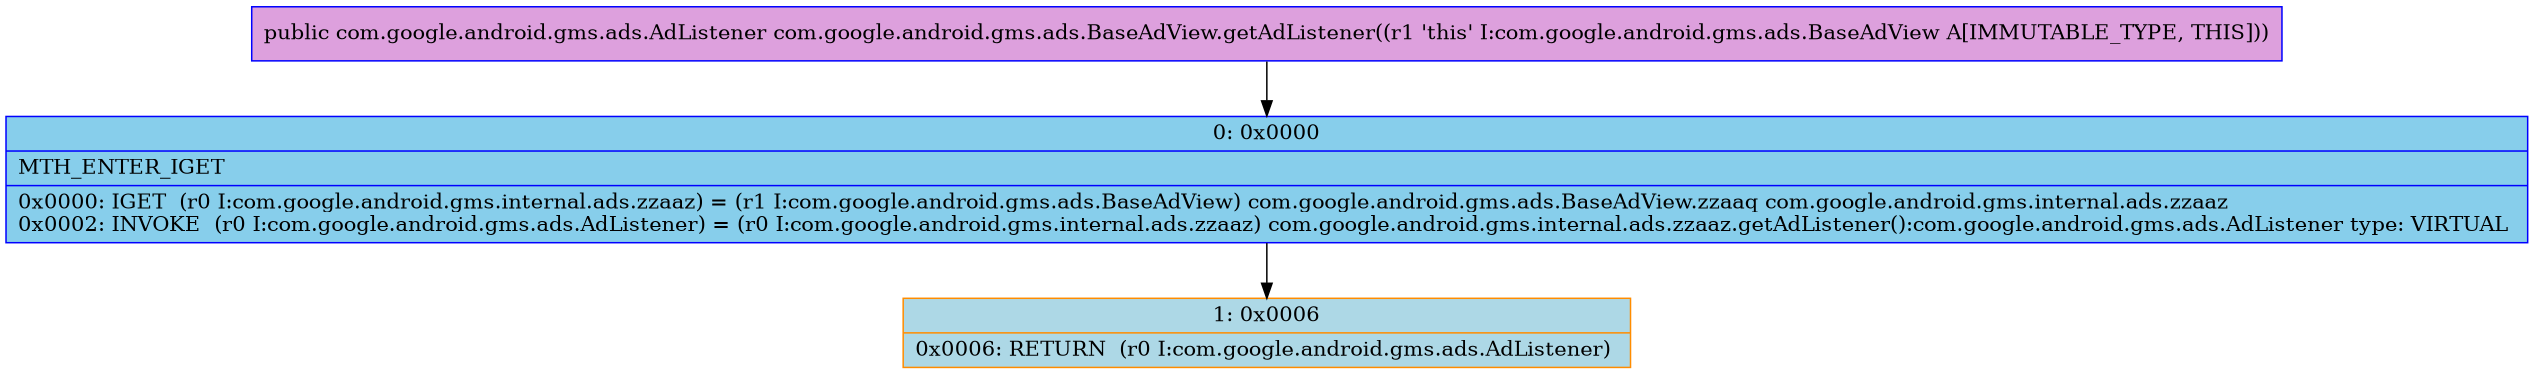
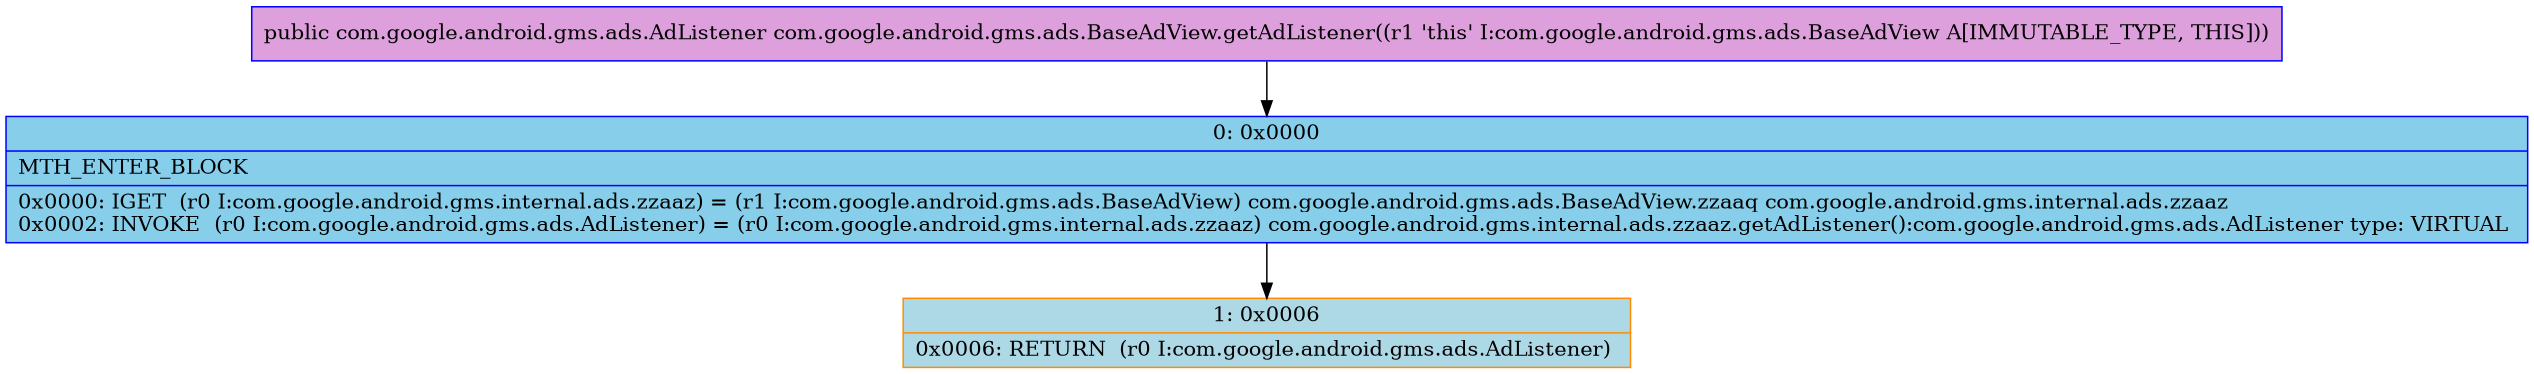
node "0: 0x0000": text "MTH_ENTER_IGET" -> "MTH_ENTER_BLOCK"
